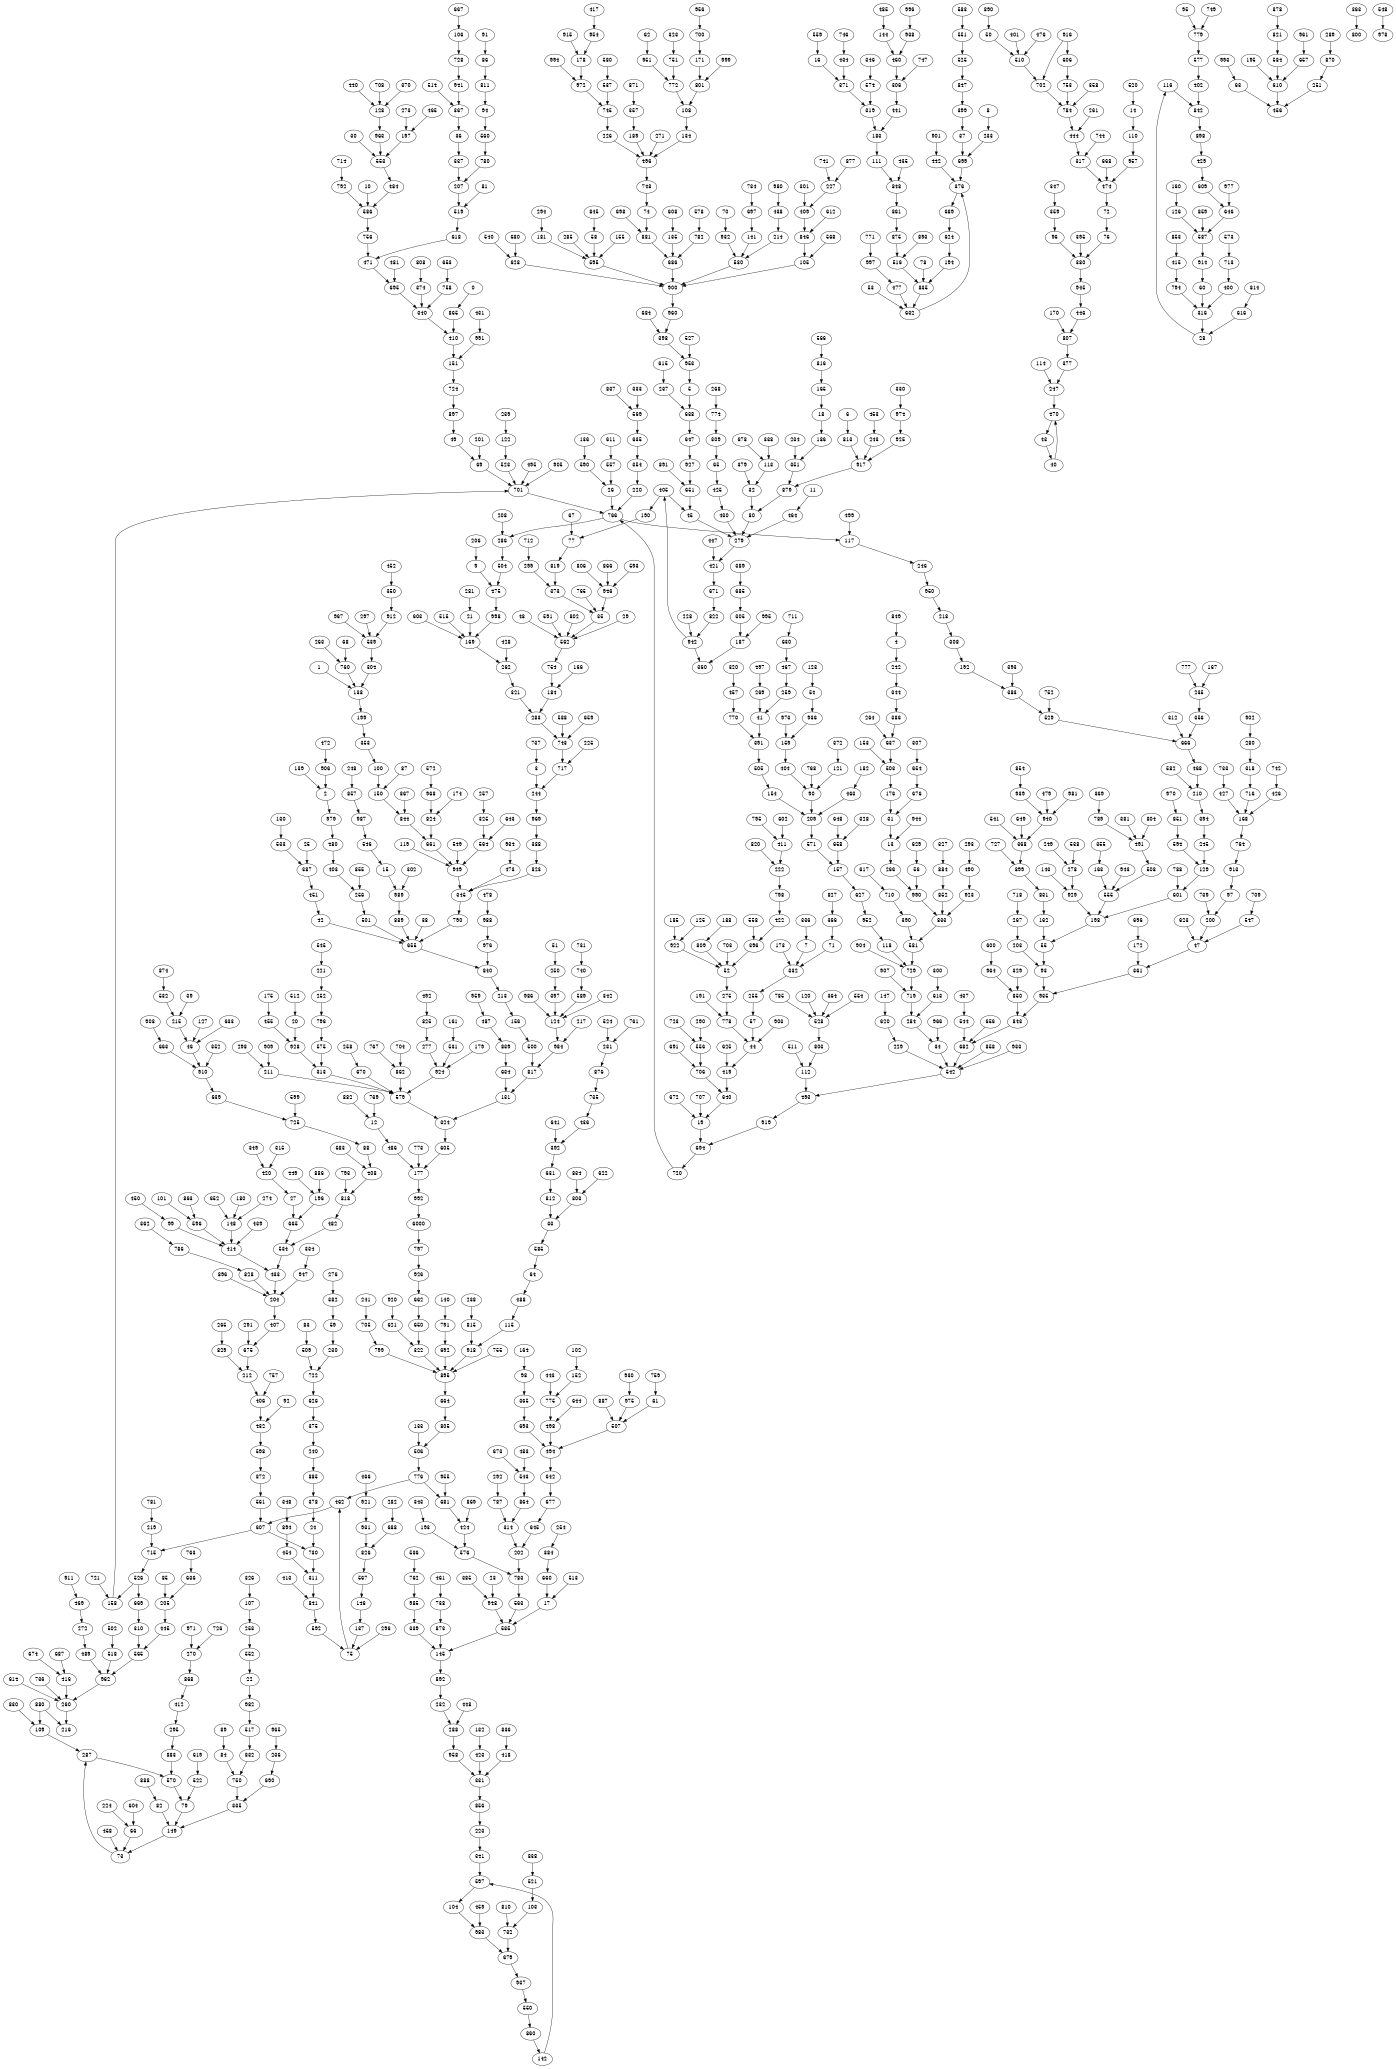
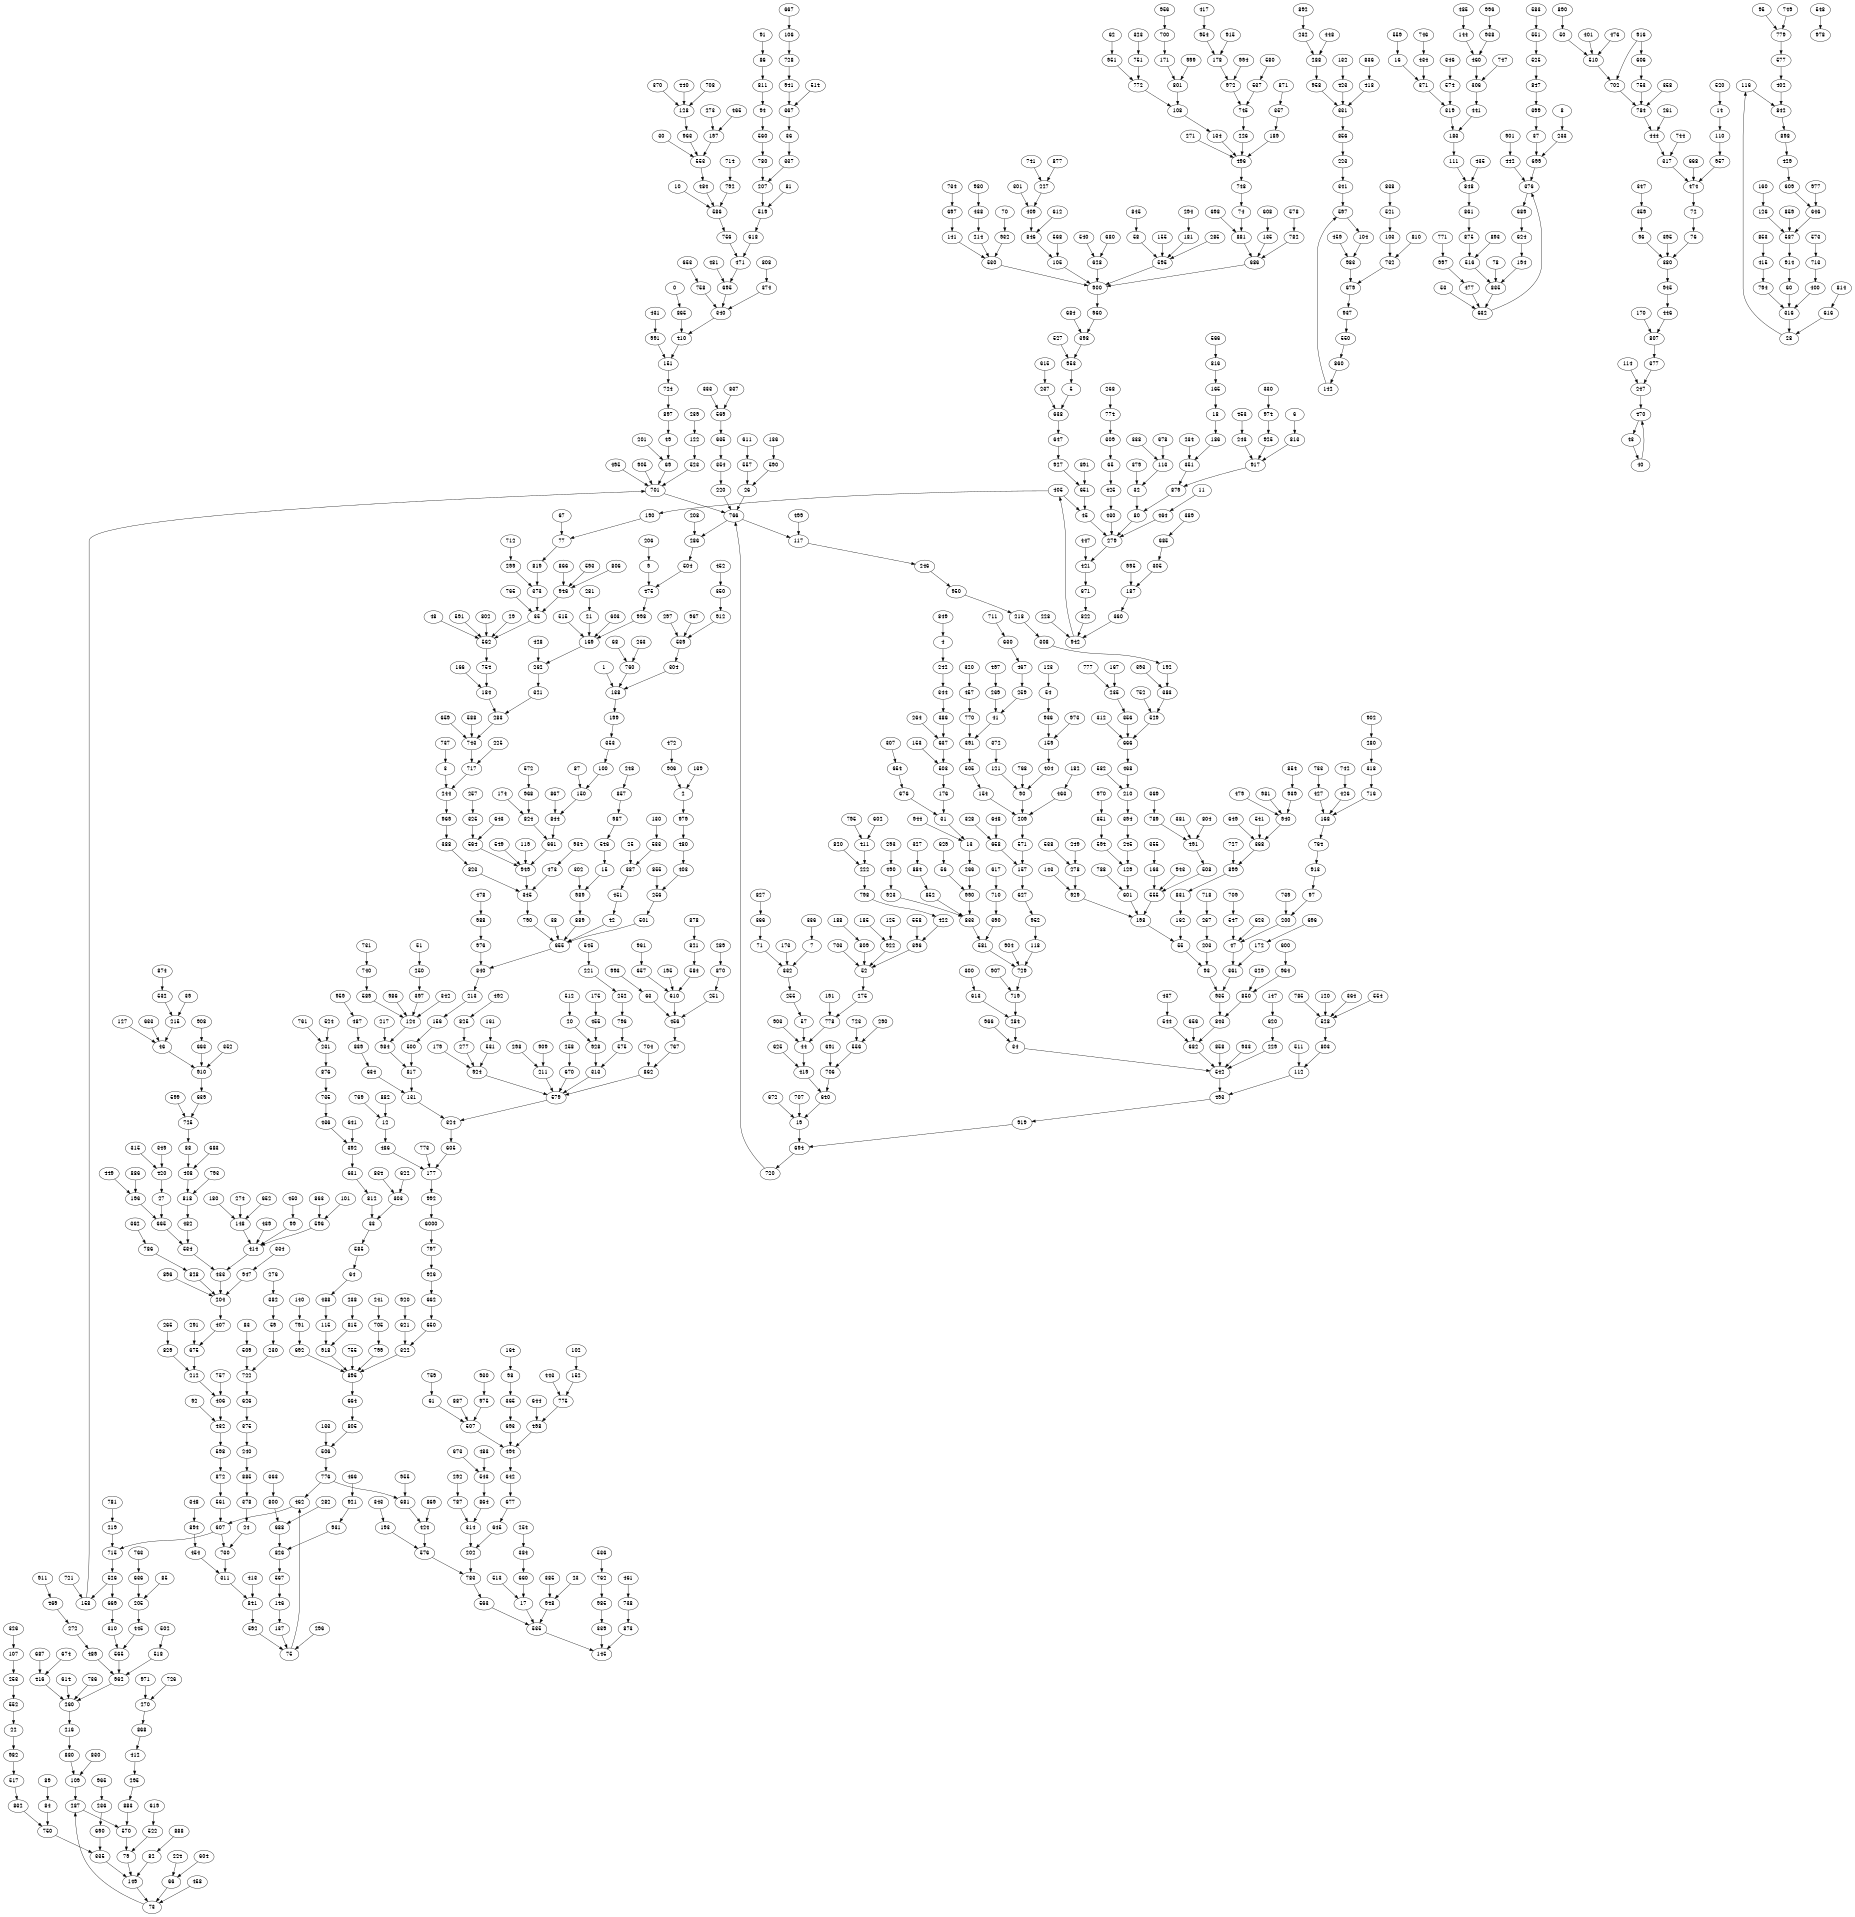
edge "942" -> "360": reversed
edge "456" -> "767": added
edge "800" -> "688": added
edge "145" -> "892": removed
edge "880" -> "216": reversed
